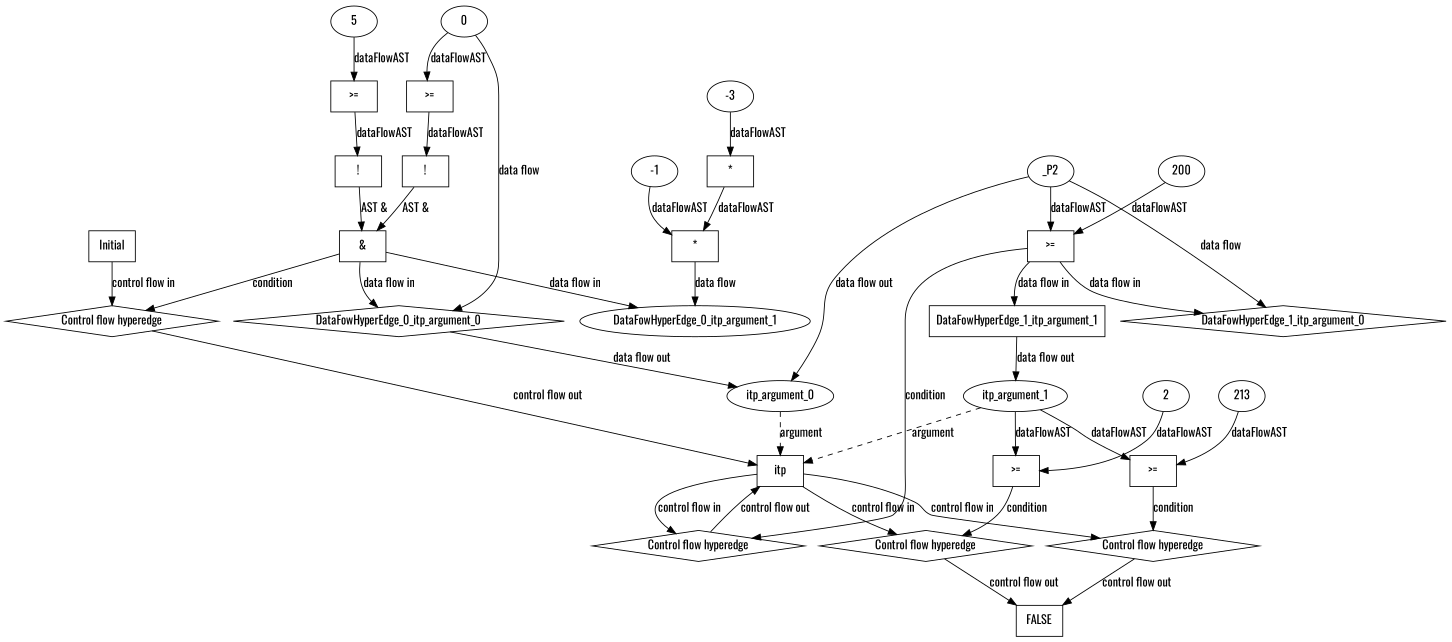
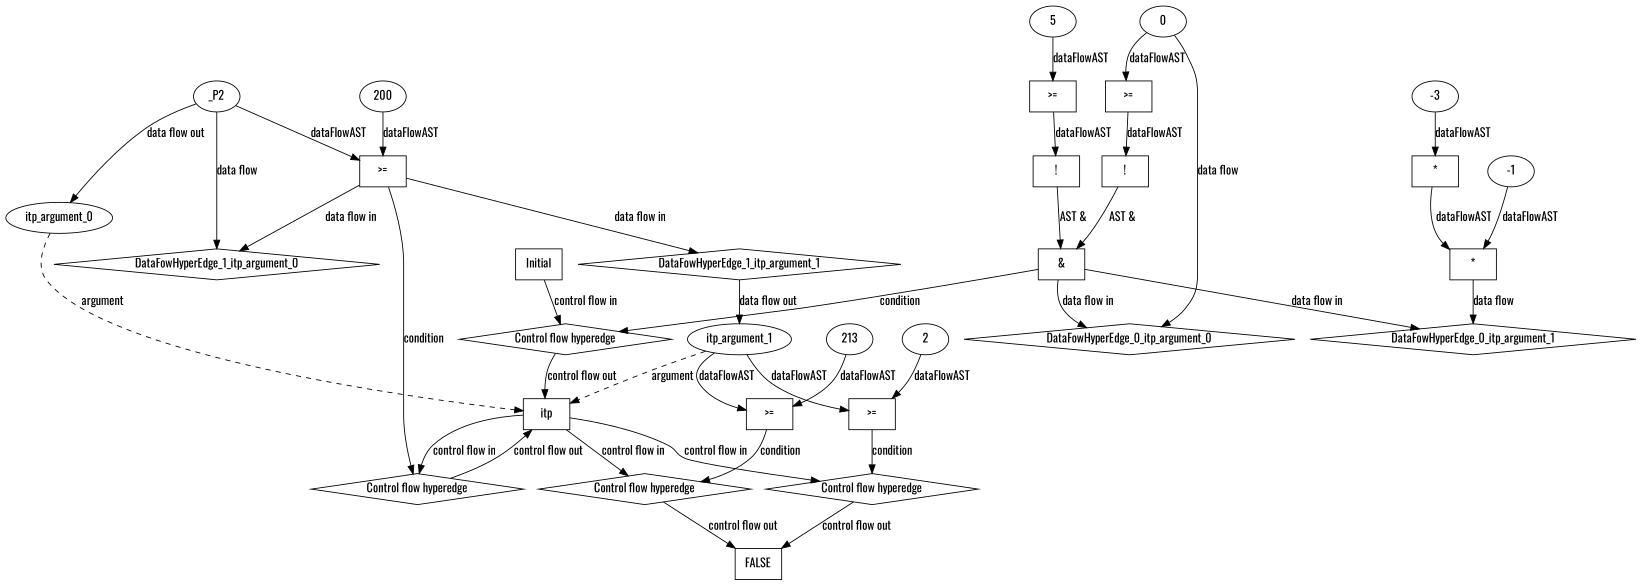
node "DataFowHyperEdge_0_itp_argument_1": shape ellipse -> diamond
node "DataFowHyperEdge_1_itp_argument_1": shape box -> diamond
edge "DataFowHyperEdge_0_itp_argument_0" -> "itp_argument_0": removed, label "data flow out"
